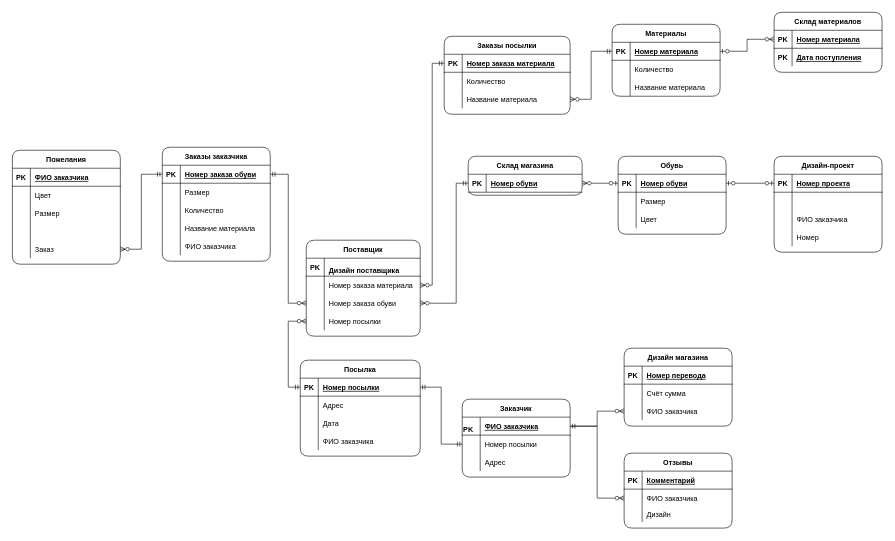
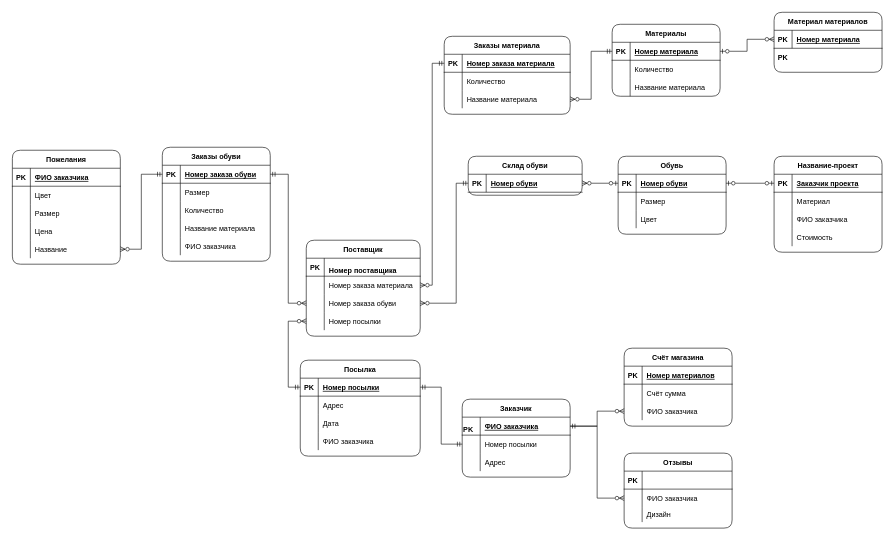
node "Склад материалов": label "Склад материалов" -> "Материал материалов"
node "Заказы посылки": label "Заказы посылки" -> "Заказы материала"
node "Дата поступления": removed
node "Заказы заказчика": label "Заказы заказчика" -> "Заказы обуви"
node "Склад магазина": label "Склад магазина" -> "Склад обуви"
node "Дизайн-проект": label "Дизайн-проект" -> "Название-проект"
node "Номер проекта": label "Номер проекта" -> "Заказчик проекта"
node "Материал": added
node "Цена": added
node "Номер": label "Номер" -> "Стоимость"
node "Заказ": label "Заказ" -> "Название"
node "Дизайн поставщика": label "Дизайн поставщика" -> "Номер поставщика"
node "Дизайн магазина": label "Дизайн магазина" -> "Счёт магазина"
node "Номер перевода": label "Номер перевода" -> "Номер материалов"
node "Комментарий": removed
